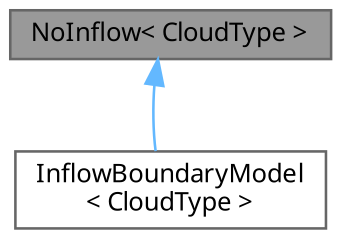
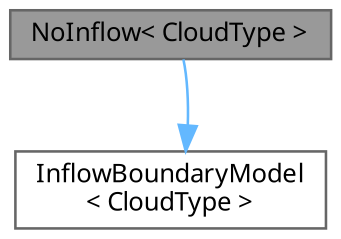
edge "InflowBoundaryModel < CloudType >" -> "NoInflow< CloudType >": reversed
